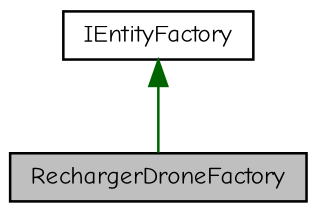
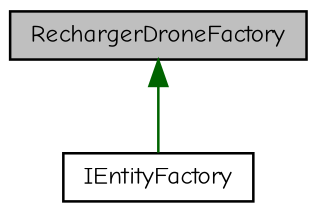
edge "RechargerDroneFactory" -> "IEntityFactory": reversed
